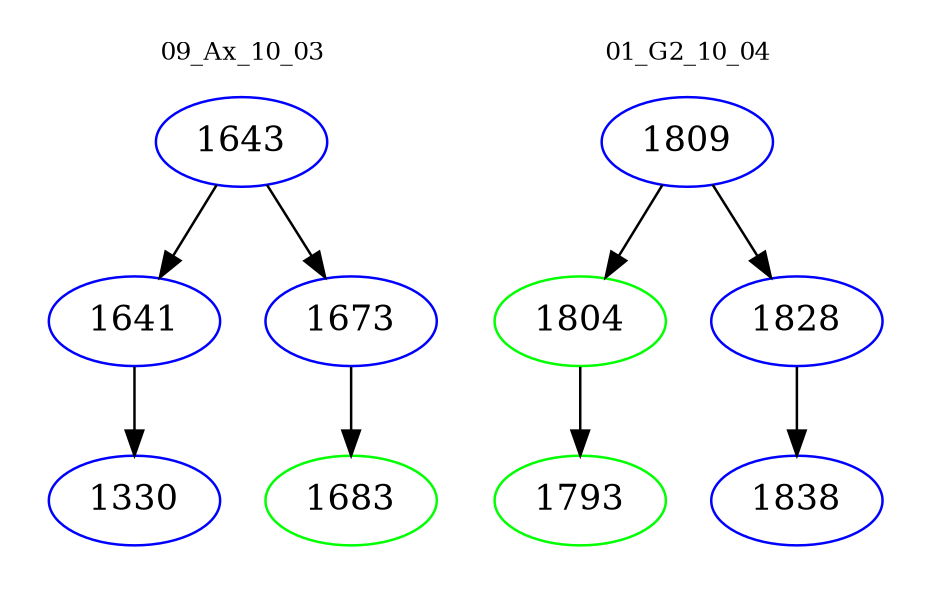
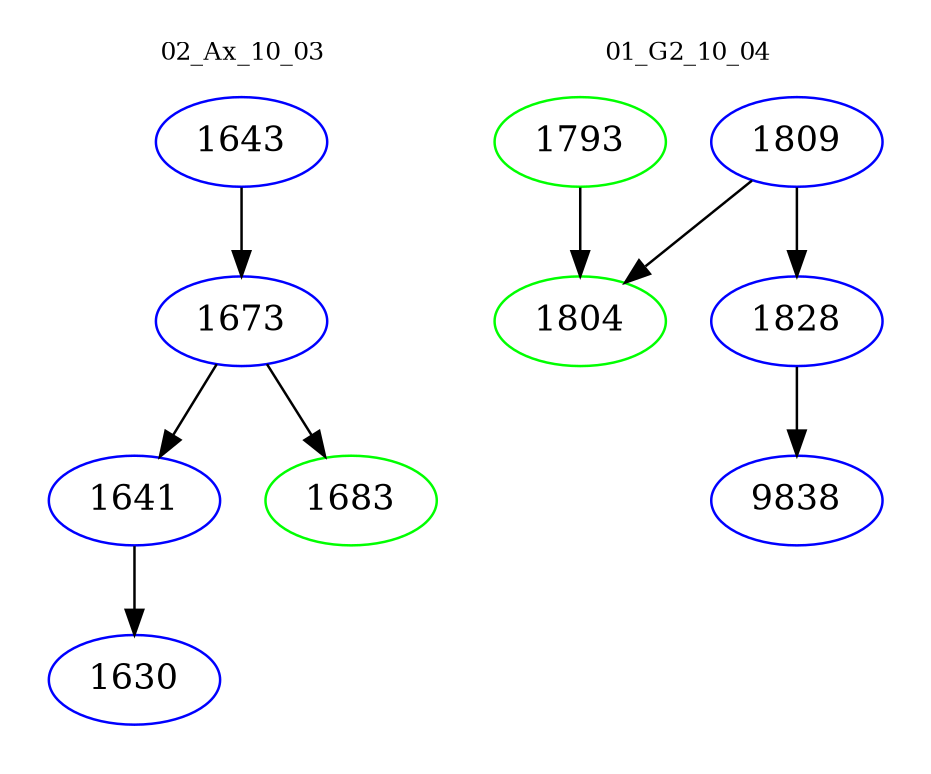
cluster "09_Ax_10_03": label "09_Ax_10_03" -> "02_Ax_10_03"
edge "1643" -> "1641": now "1673" -> "1641"
edge "1804" -> "1793": reversed
node "1330": label "1330" -> "1630"
node "1838": label "1838" -> "9838"
